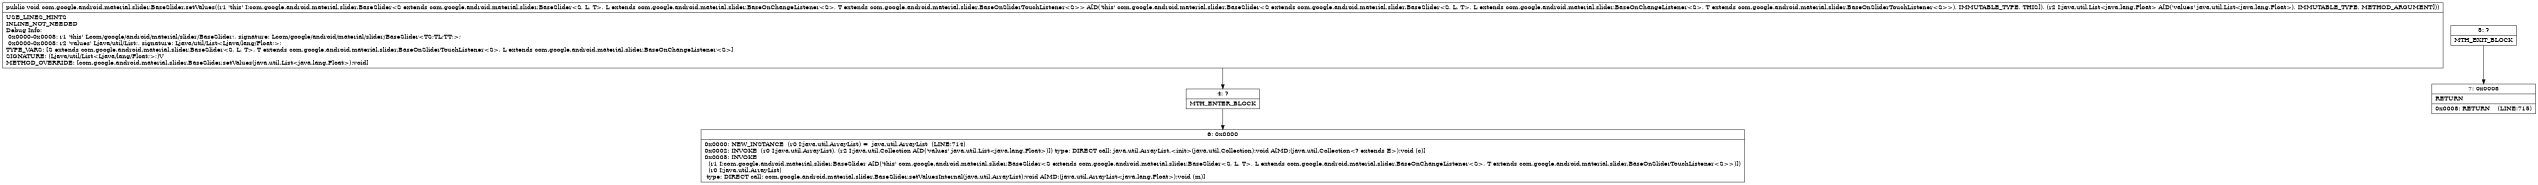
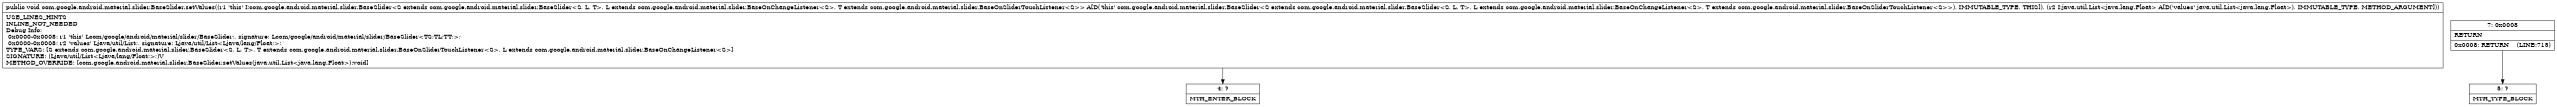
node "5: ?": text "MTH_EXIT_BLOCK" -> "MTH_TYPE_BLOCK"
edge "5: ?" -> "7: 0x0008": reversed
node "6: 0x0000": removed
